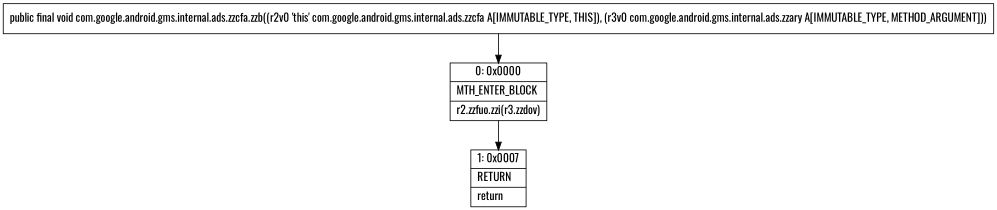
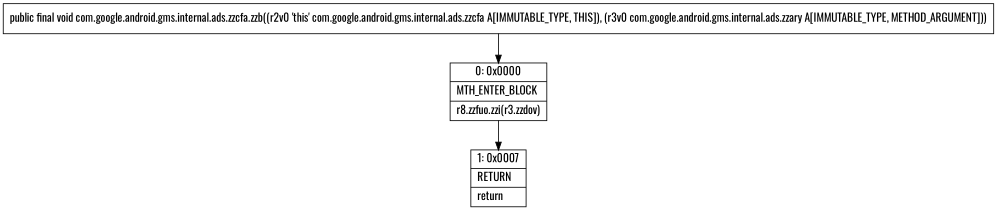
node "0: 0x0000": text "r2.zzfuo.zzi(r3.zzdov)" -> "r8.zzfuo.zzi(r3.zzdov)"
